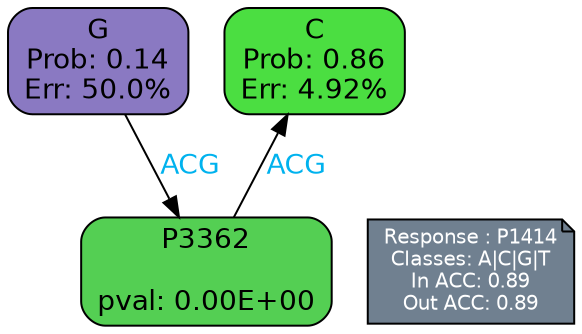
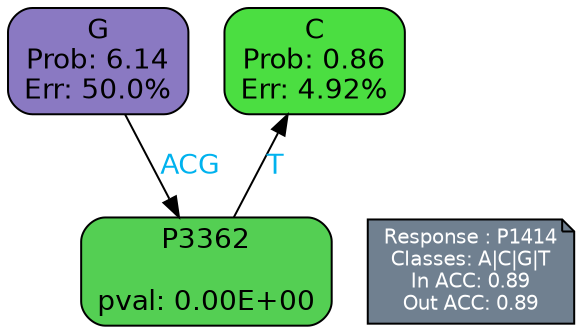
node "G Prob: 0.14 Err: 50.0%": label "G Prob: 0.14 Err: 50.0%" -> "G Prob: 6.14 Err: 50.0%"
edge "P3362 pval: 0.00E+00" -> "C Prob: 0.86 Err: 4.92%": label "ACG" -> "T"
